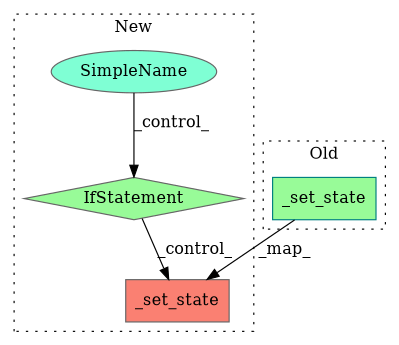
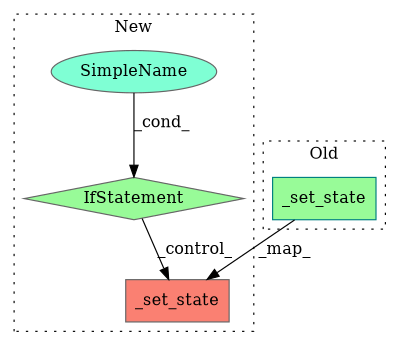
edge "SimpleName" -> "IfStatement": label "_control_" -> "_cond_"
